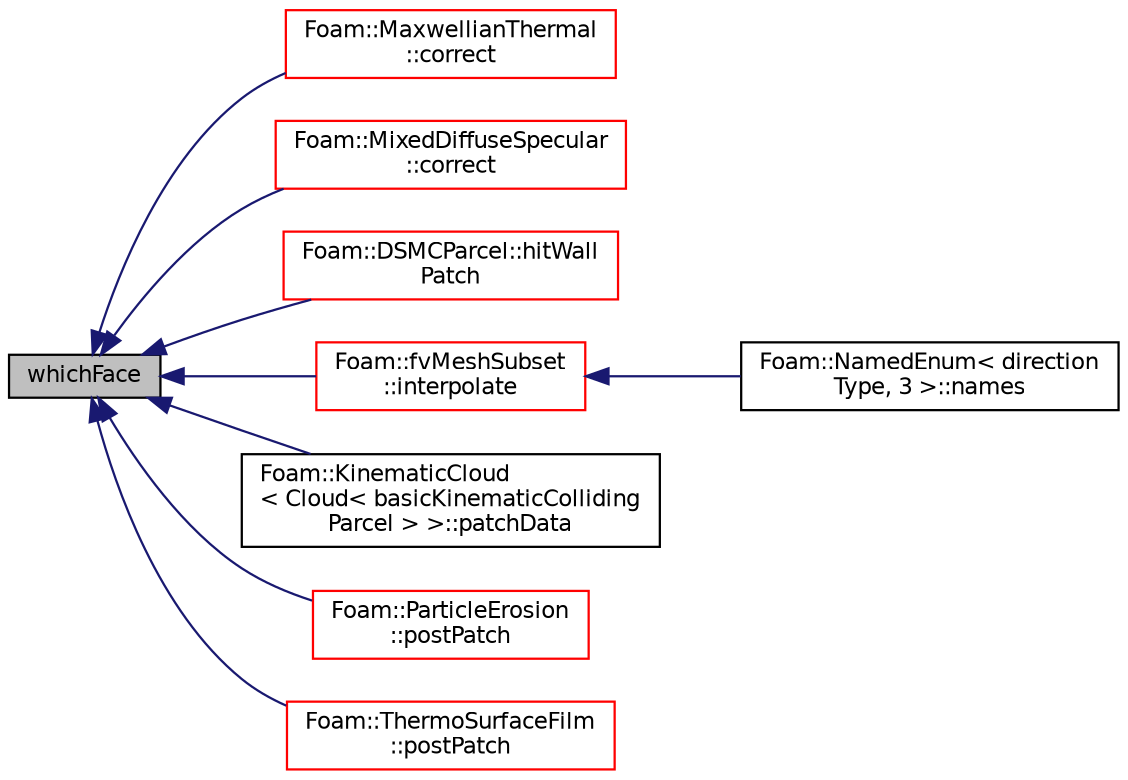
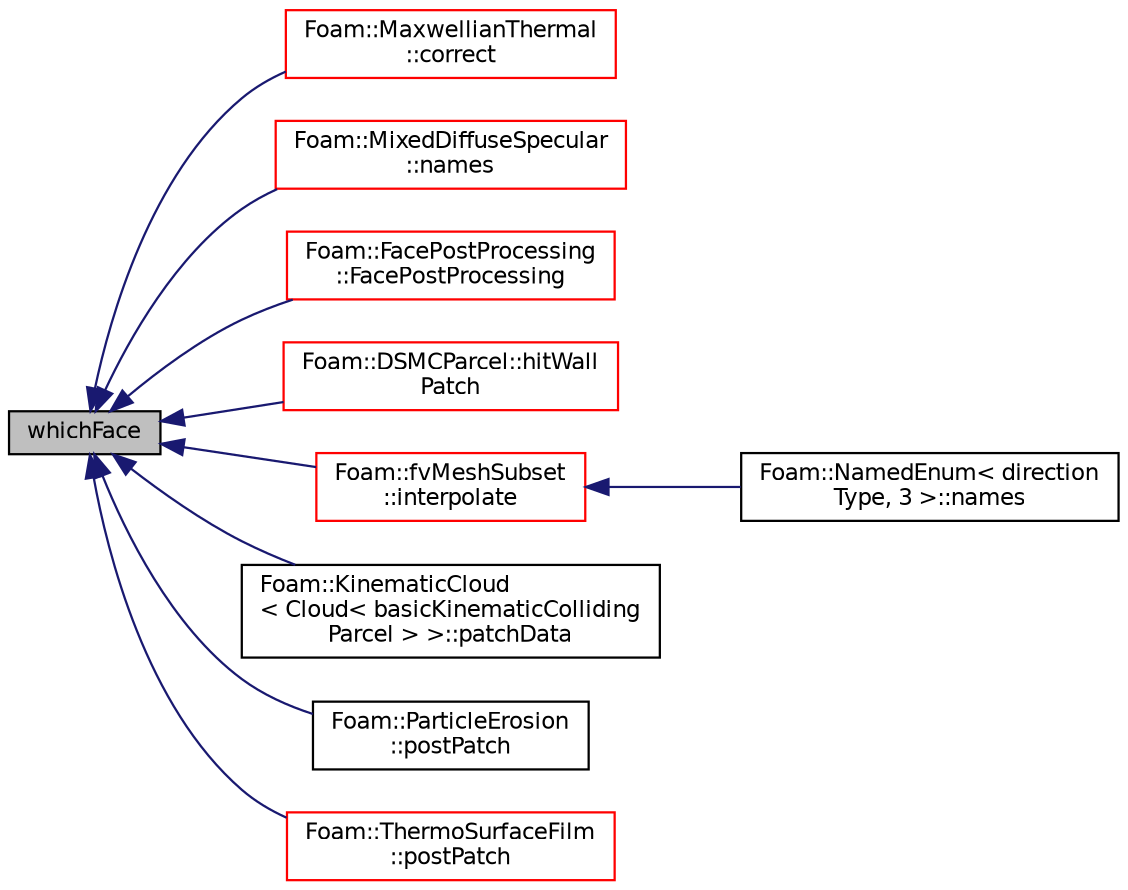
node "Foam::MixedDiffuseSpecular ::correct": label "Foam::MixedDiffuseSpecular ::correct" -> "Foam::MixedDiffuseSpecular ::names"
node "Foam::FacePostProcessing ::FacePostProcessing": added
node "Foam::ParticleErosion ::postPatch": color red -> black
